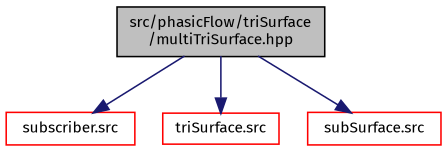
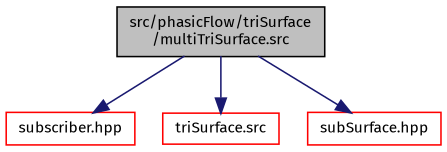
node "src/phasicFlow/triSurface /multiTriSurface.hpp": label "src/phasicFlow/triSurface /multiTriSurface.hpp" -> "src/phasicFlow/triSurface /multiTriSurface.src"
node "subscriber.src": label "subscriber.src" -> "subscriber.hpp"
node "subSurface.src": label "subSurface.src" -> "subSurface.hpp"
